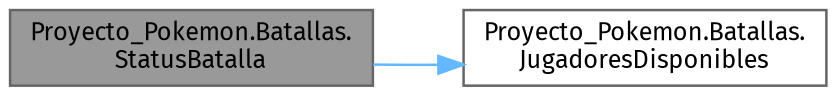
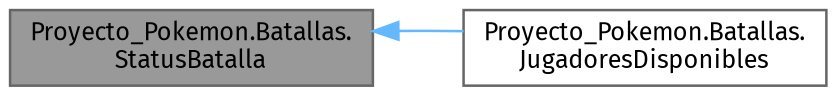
edge "Proyecto_Pokemon.Batallas. StatusBatalla" -> "Proyecto_Pokemon.Batallas. JugadoresDisponibles": reversed
